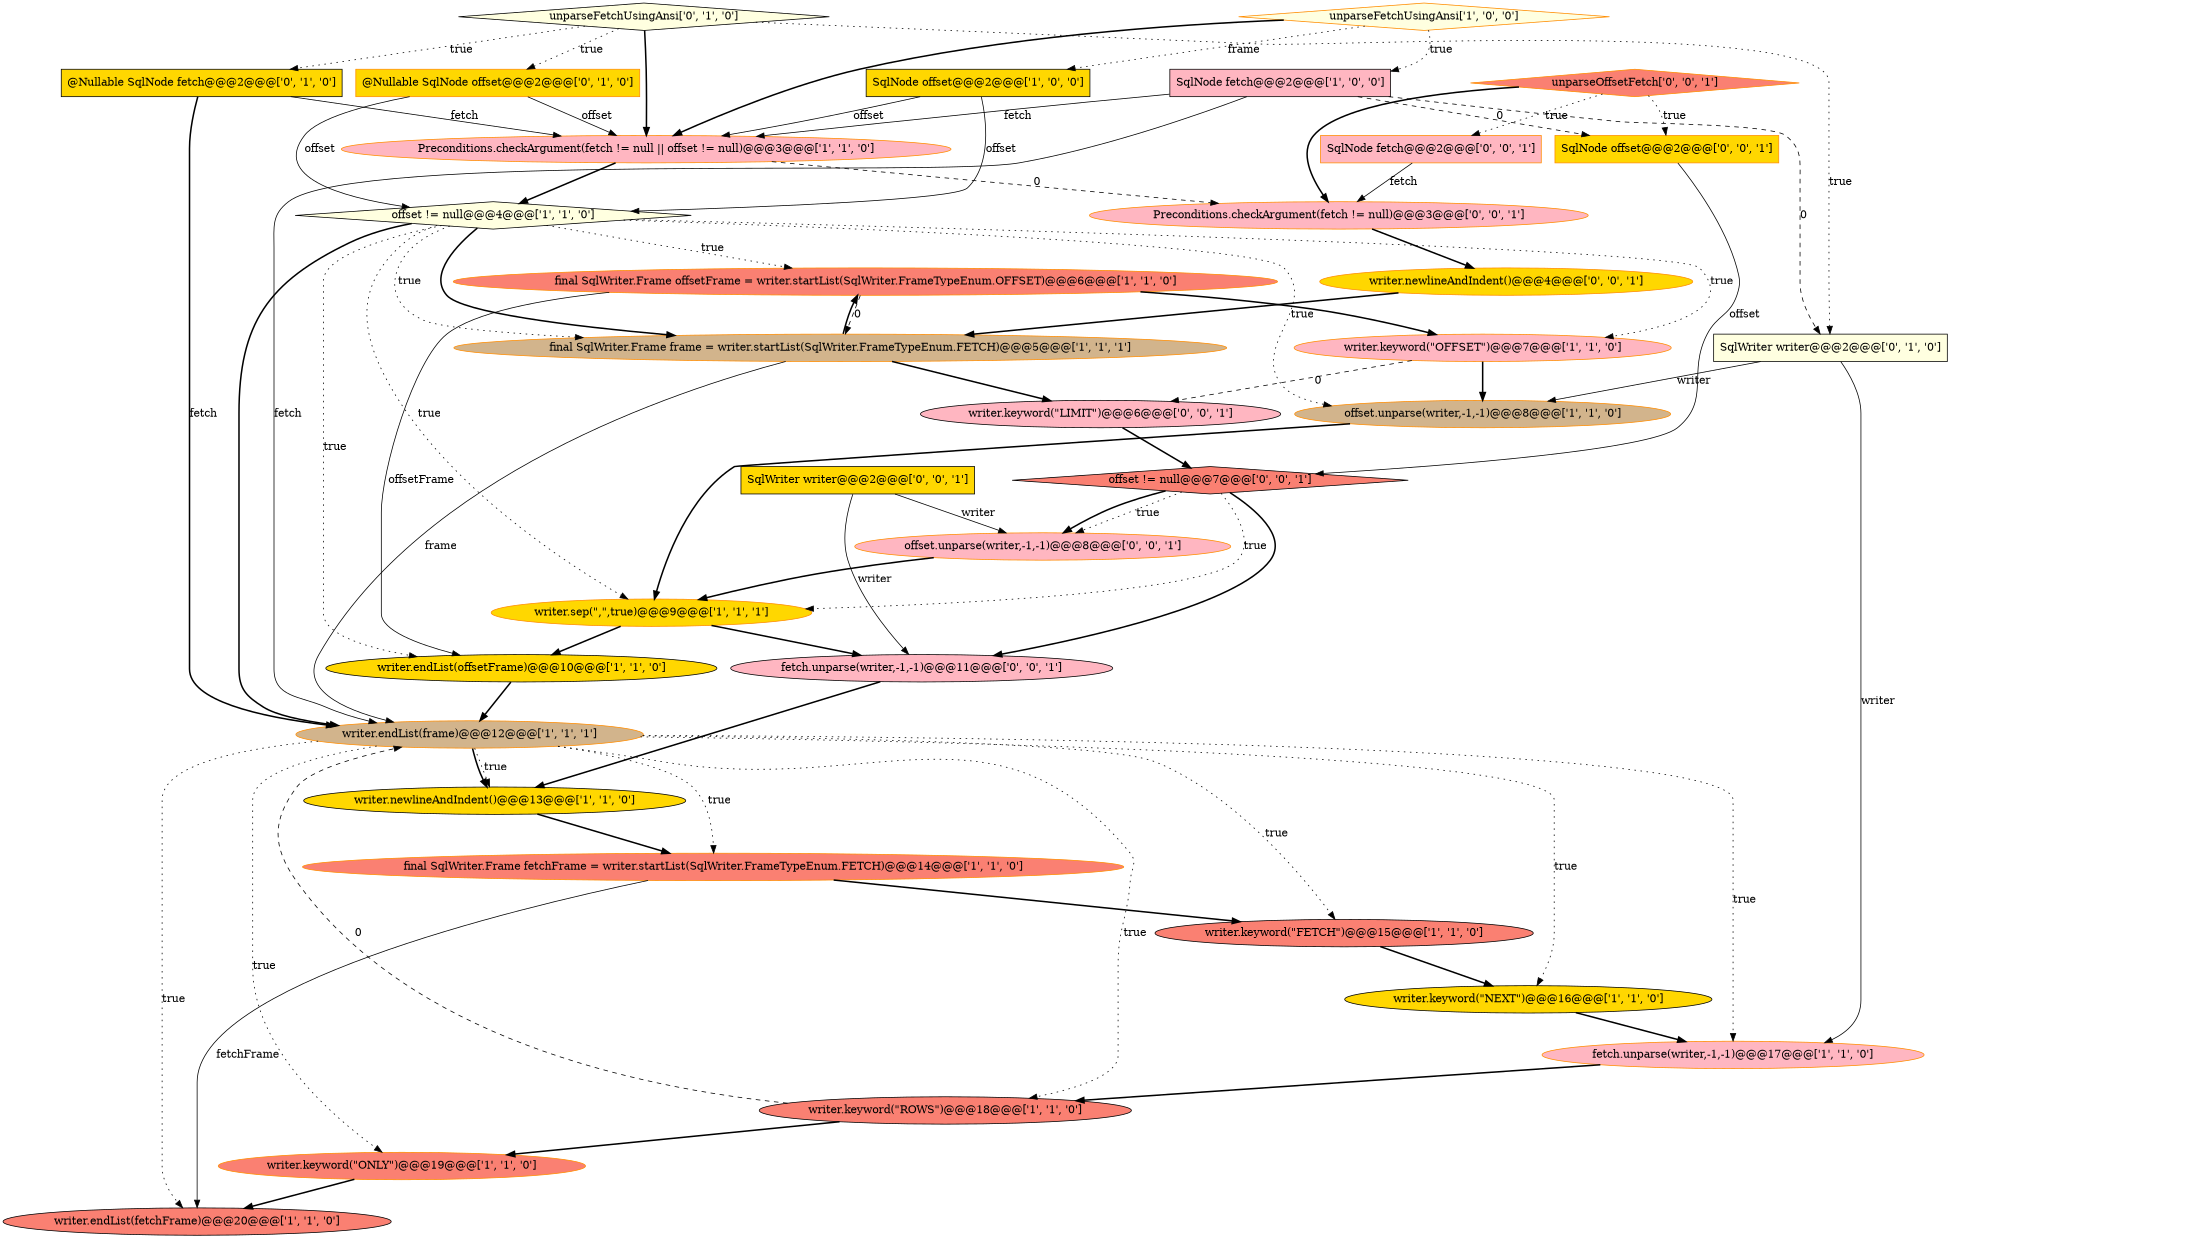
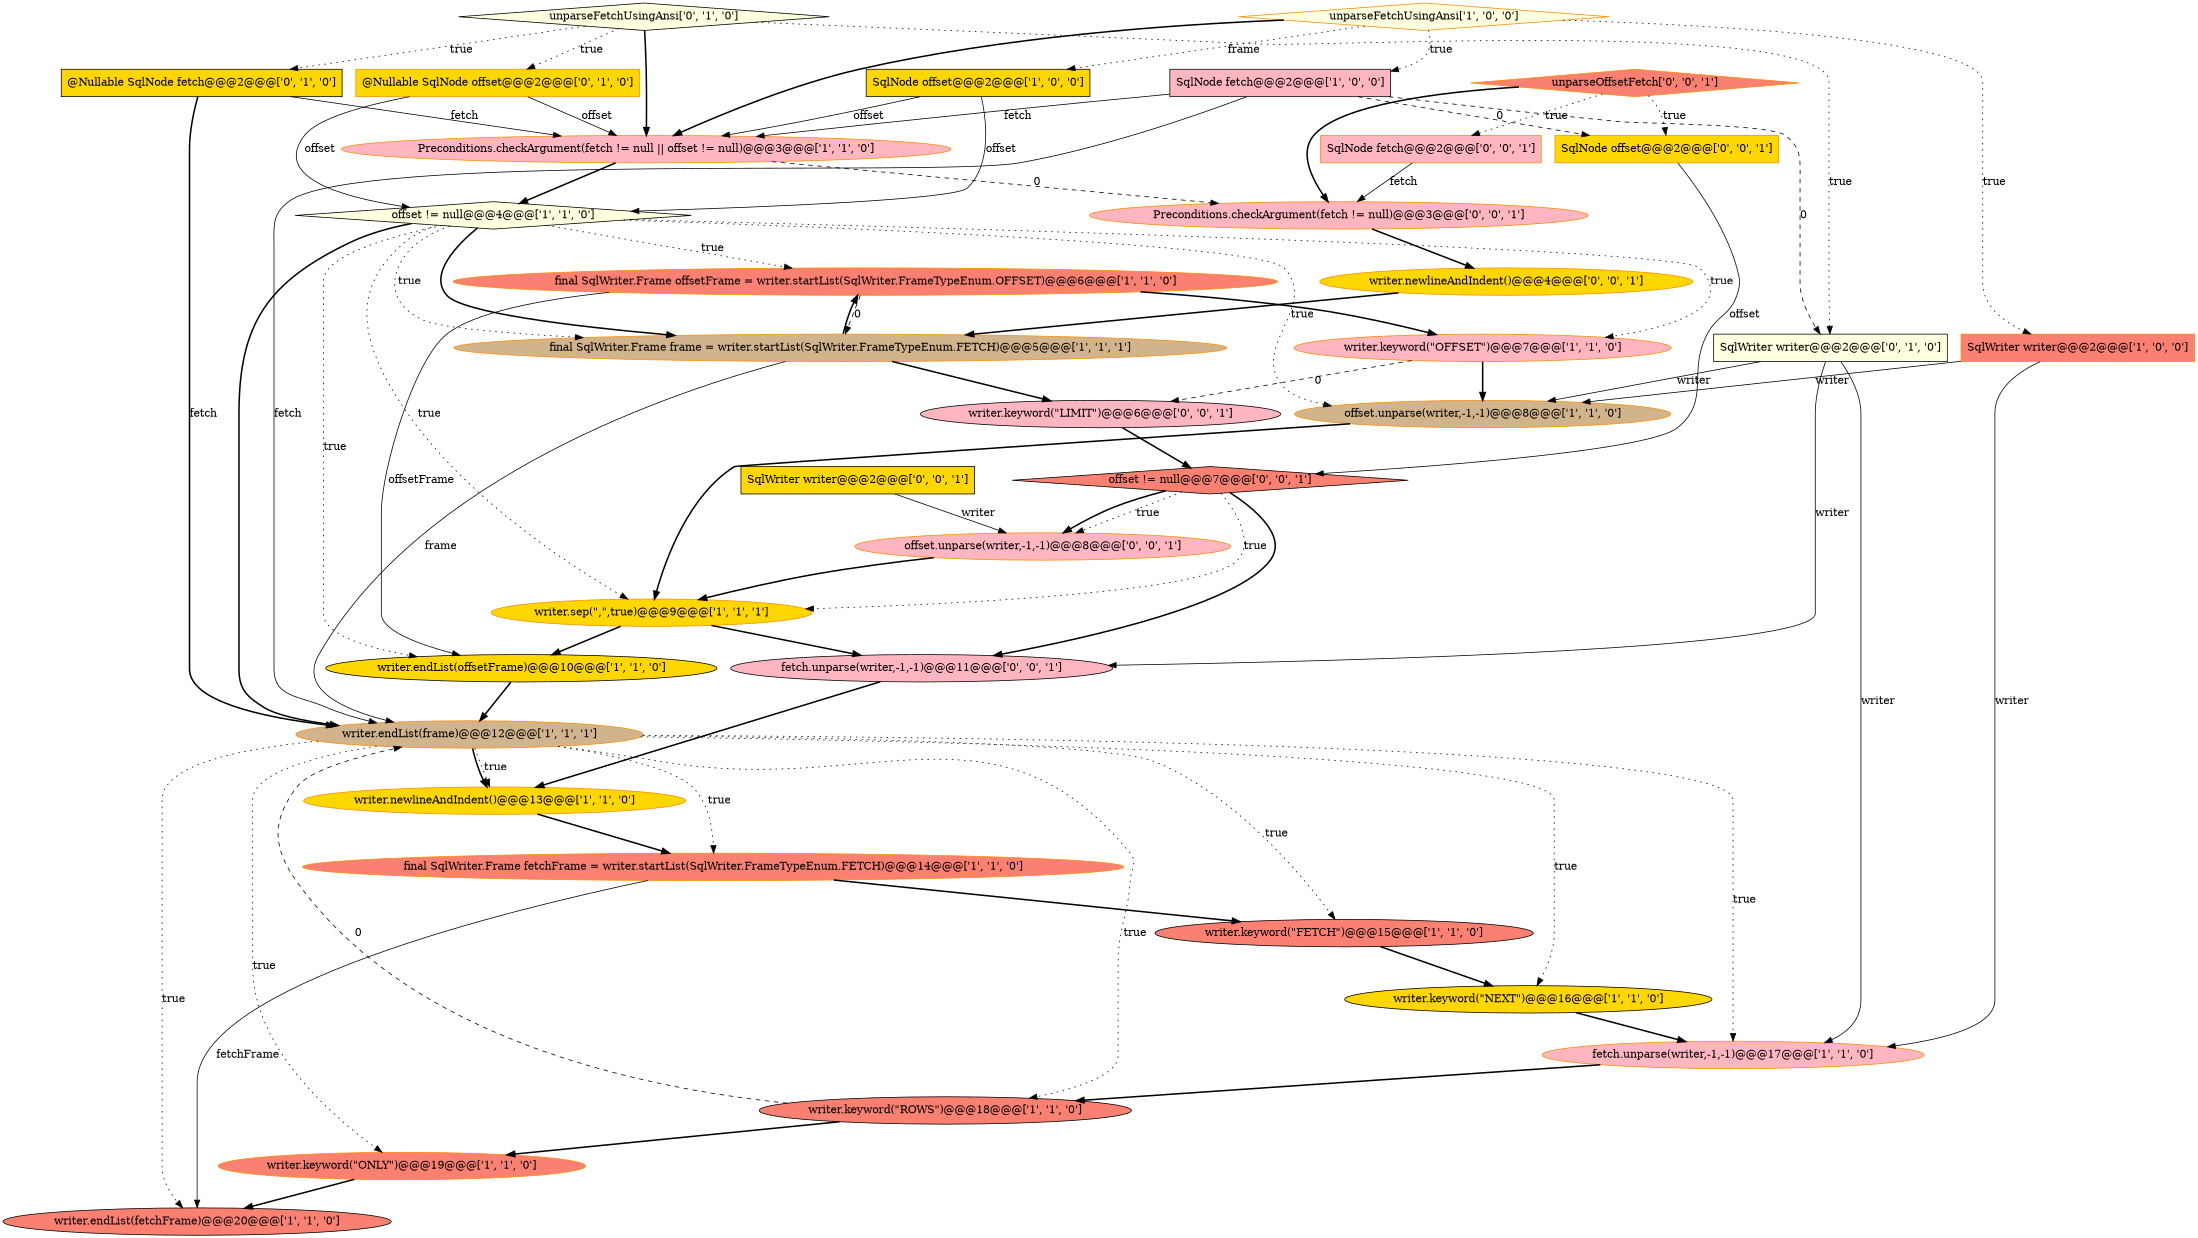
node "SqlWriter writer@@@2@@@['1', '0', '0']": added
edge "SqlWriter writer@@@2@@@['0', '0', '1']" -> "fetch.unparse(writer,-1,-1)@@@11@@@['0', '0', '1']": now "SqlWriter writer@@@2@@@['0', '1', '0']" -> "fetch.unparse(writer,-1,-1)@@@11@@@['0', '0', '1']"
node "writer.newlineAndIndent()@@@13@@@['1', '1', '0']": color black -> darkorange
